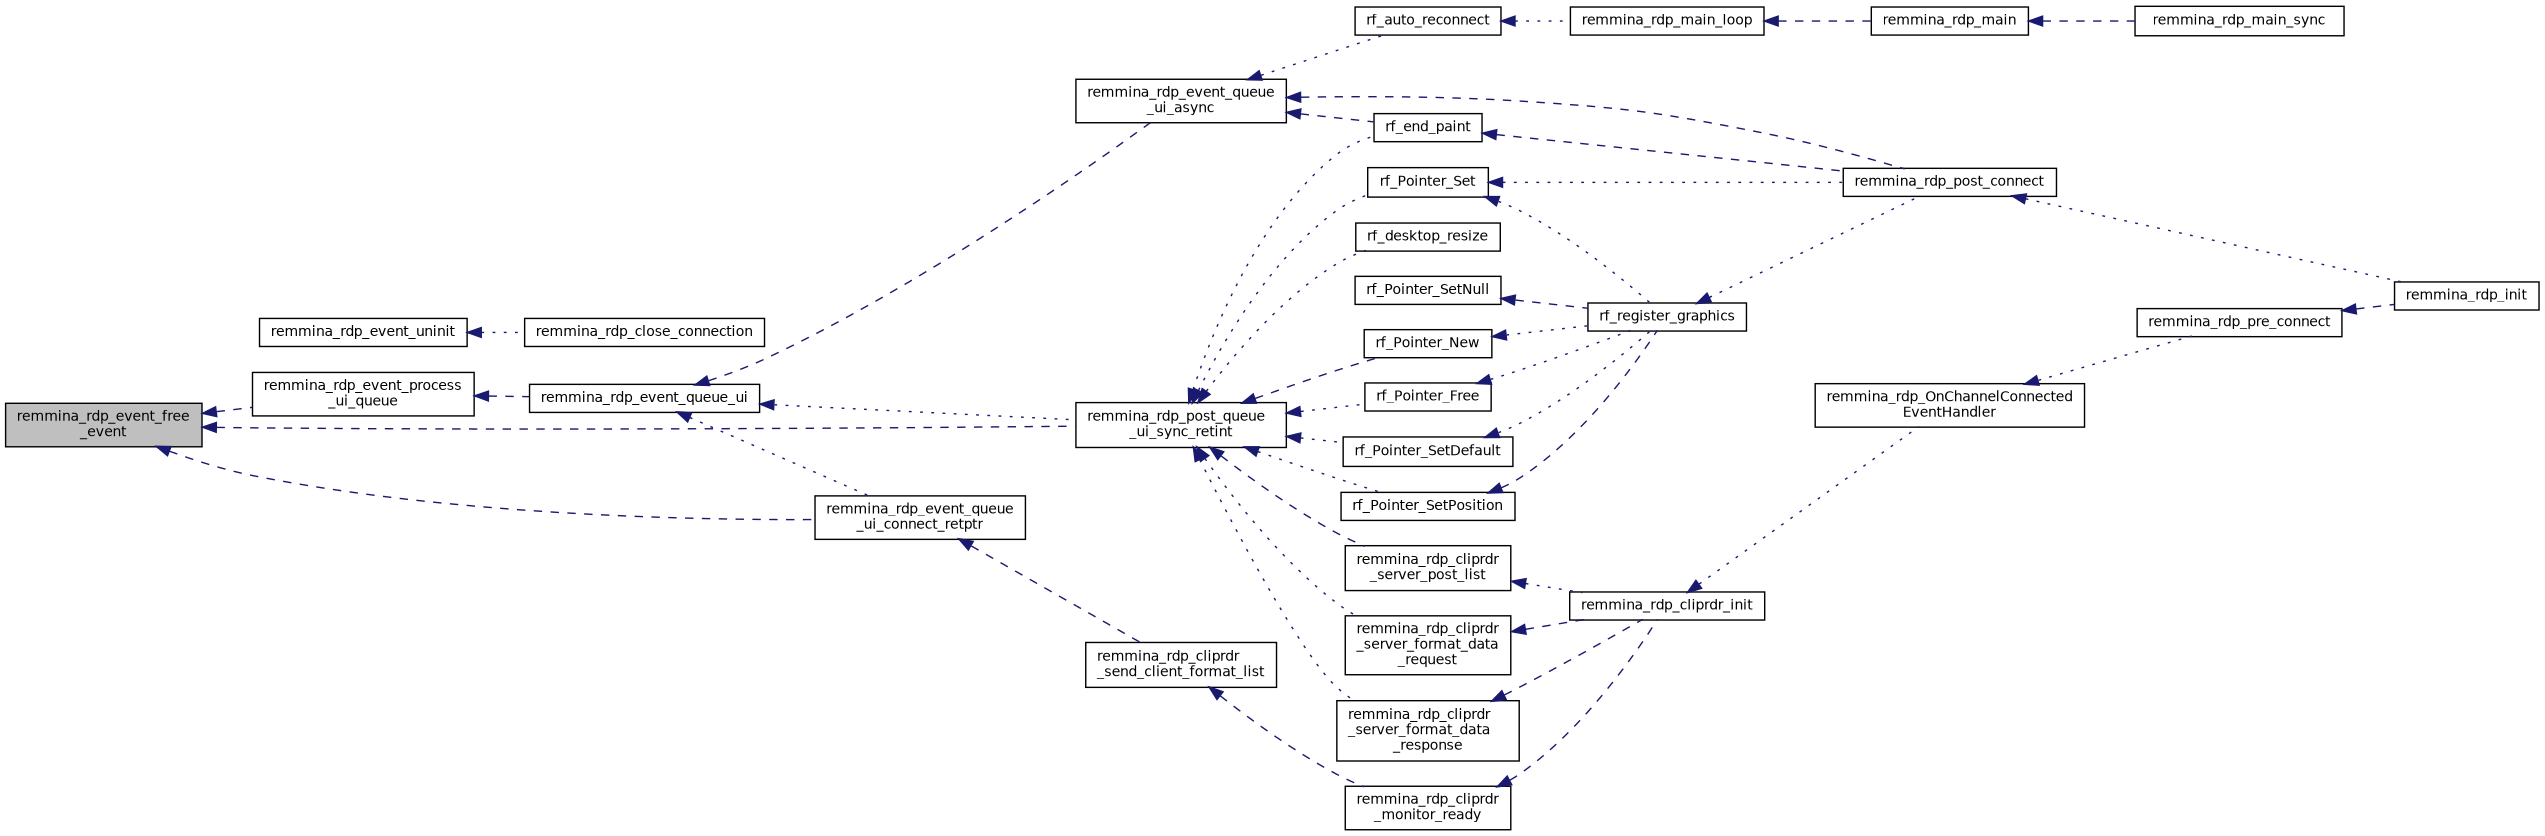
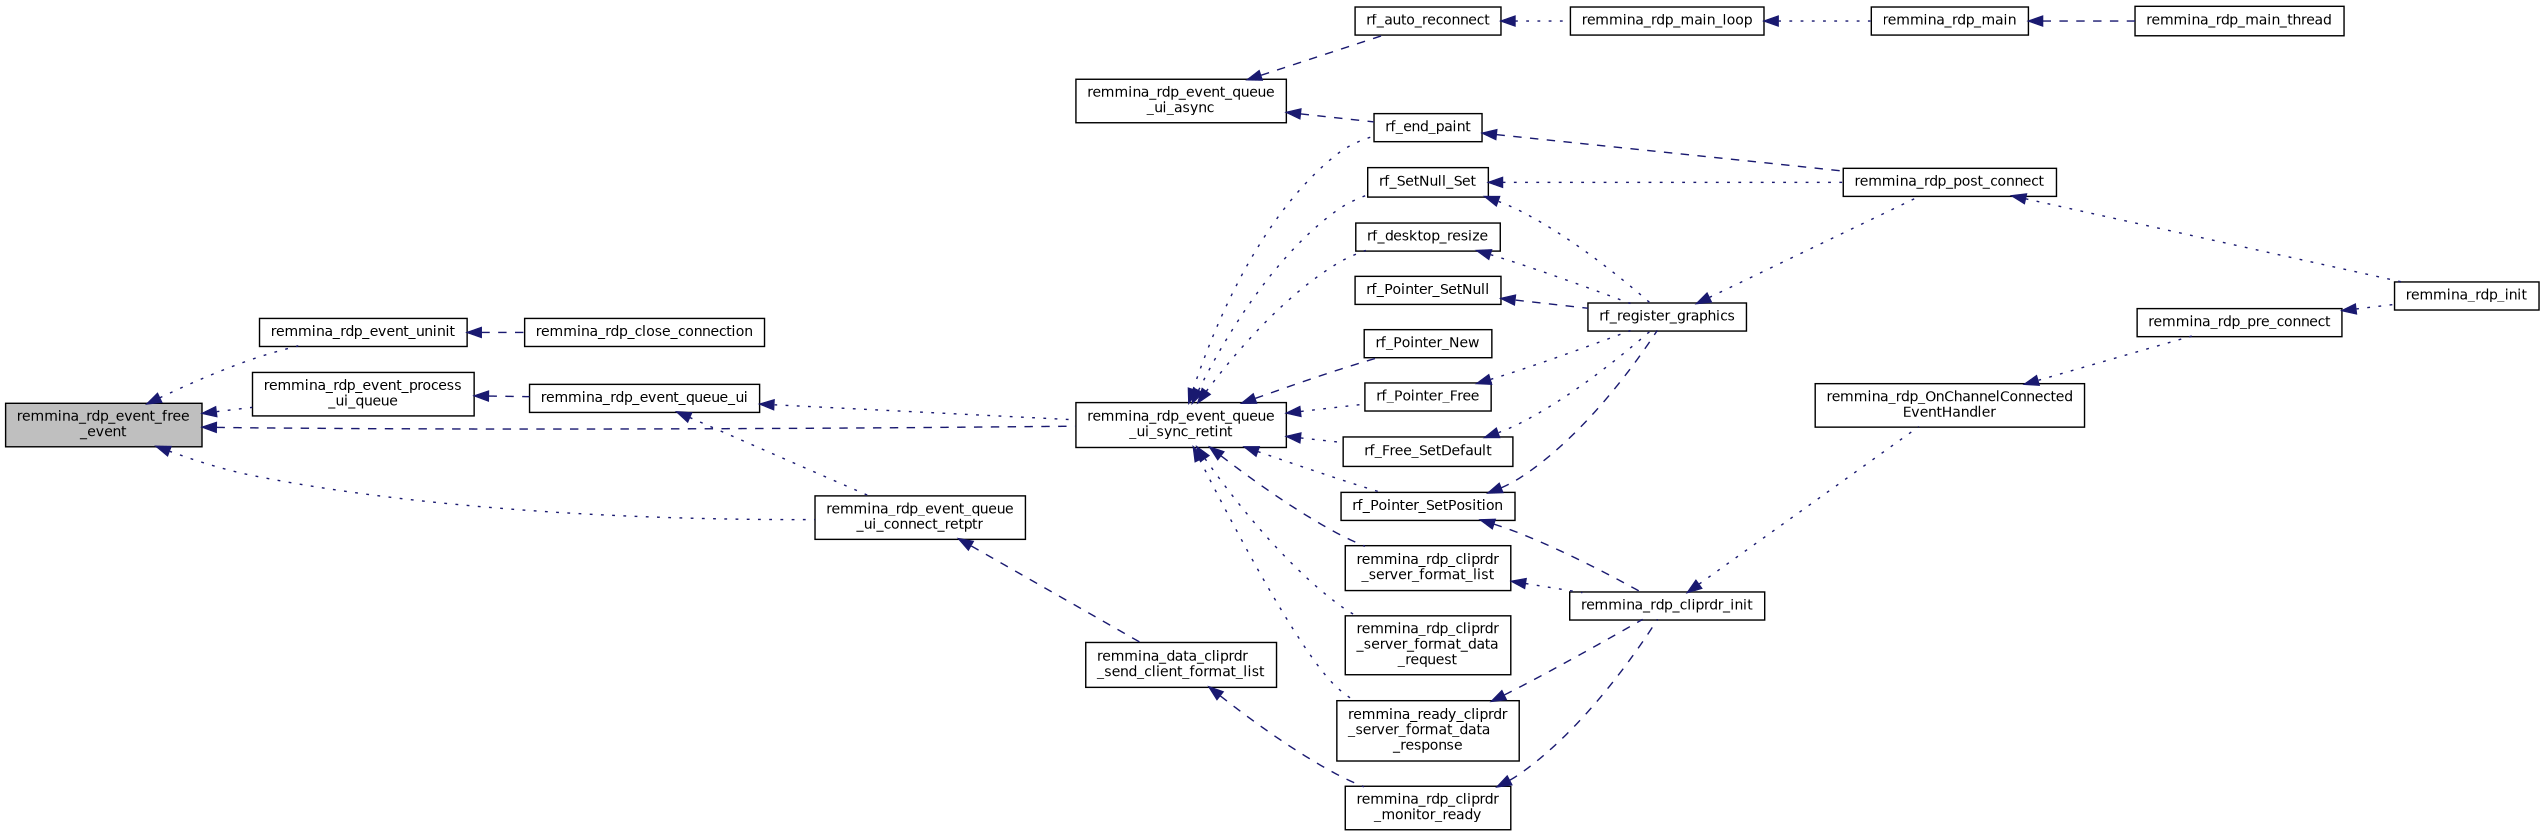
edge "remmina_rdp_main" -> "remmina_rdp_main_loop": style dashed -> dotted
node "remmina_rdp_main_sync": label "remmina_rdp_main_sync" -> "remmina_rdp_main_thread"
edge "rf_auto_reconnect" -> "remmina_rdp_event_queue _ui_async": style dotted -> dashed
edge "remmina_rdp_post_connect" -> "remmina_rdp_event_queue _ui_async": removed
node "rf_Pointer_Set": label "rf_Pointer_Set" -> "rf_SetNull_Set"
edge "remmina_rdp_event_queue _ui_async" -> "remmina_rdp_event_queue_ui": removed
edge "remmina_rdp_init" -> "remmina_rdp_pre_connect": style dashed -> dotted
edge "rf_register_graphics" -> "rf_Pointer_New": now "rf_register_graphics" -> "rf_desktop_resize"
edge "remmina_rdp_close_connection" -> "remmina_rdp_event_uninit": style dotted -> dashed
edge "remmina_rdp_event_uninit" -> "remmina_rdp_event_free _event": added
edge "remmina_rdp_event_process _ui_queue" -> "remmina_rdp_event_free _event": style dashed -> dotted
node "remmina_rdp_post_queue _ui_sync_retint": label "remmina_rdp_post_queue _ui_sync_retint" -> "remmina_rdp_event_queue _ui_sync_retint"
node "rf_Pointer_SetDefault": label "rf_Pointer_SetDefault" -> "rf_Free_SetDefault"
edge "remmina_rdp_event_queue _ui_connect_retptr" -> "remmina_rdp_event_free _event": style dashed -> dotted
node "remmina_rdp_cliprdr _server_post_list": label "remmina_rdp_cliprdr _server_post_list" -> "remmina_rdp_cliprdr _server_format_list"
edge "remmina_rdp_cliprdr_init" -> "remmina_rdp_cliprdr _server_format_data _request": now "remmina_rdp_cliprdr_init" -> "rf_Pointer_SetPosition"
node "remmina_rdp_cliprdr _send_client_format_list": label "remmina_rdp_cliprdr _send_client_format_list" -> "remmina_data_cliprdr _send_client_format_list"
node "remmina_rdp_cliprdr _server_format_data _response": label "remmina_rdp_cliprdr _server_format_data _response" -> "remmina_ready_cliprdr _server_format_data _response"
